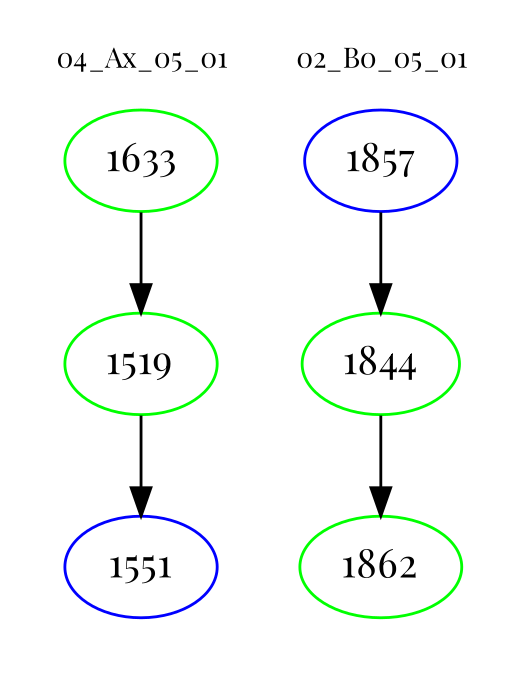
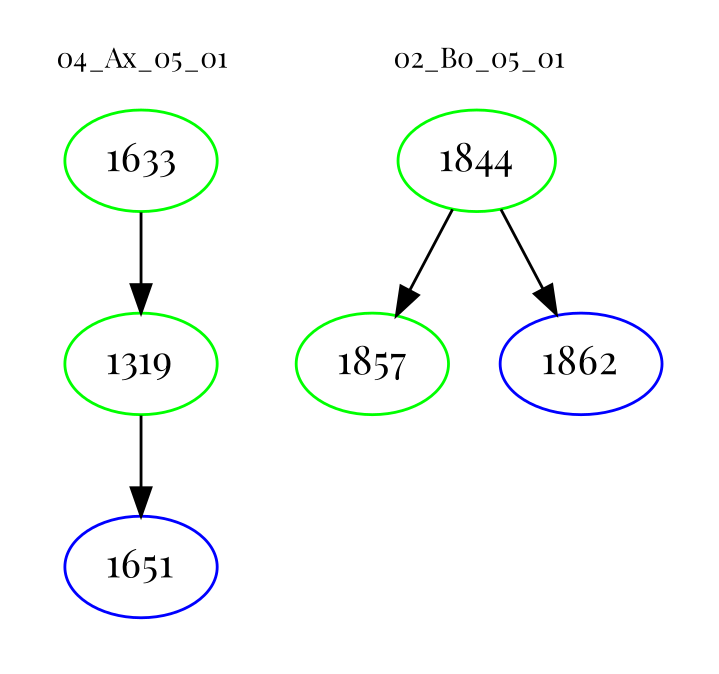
node "1857": color blue -> green
edge "1857" -> "1844": reversed
node "1519": label "1519" -> "1319"
node "1551": label "1551" -> "1651"
node "1862": color green -> blue
